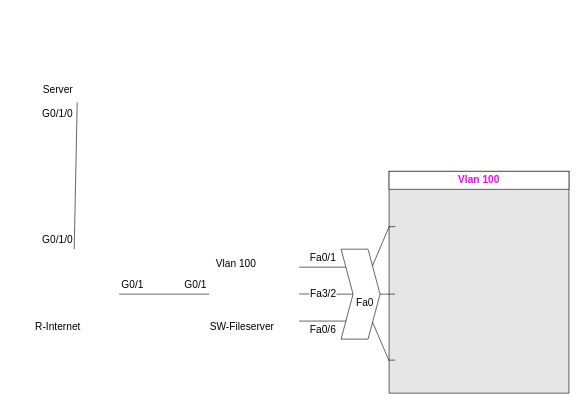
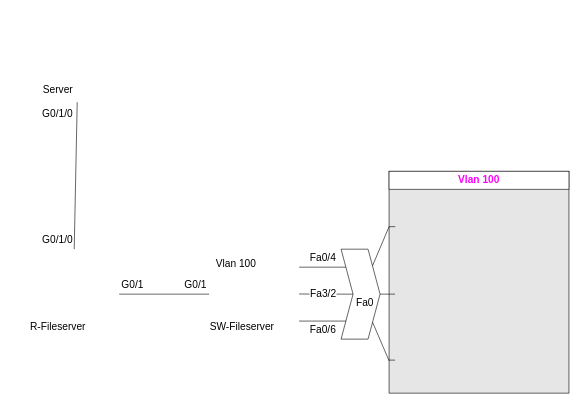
node "Fa0/1": label "Fa0/1" -> "Fa0/4"
node "R-Internet": label "R-Internet" -> "R-Fileserver"
